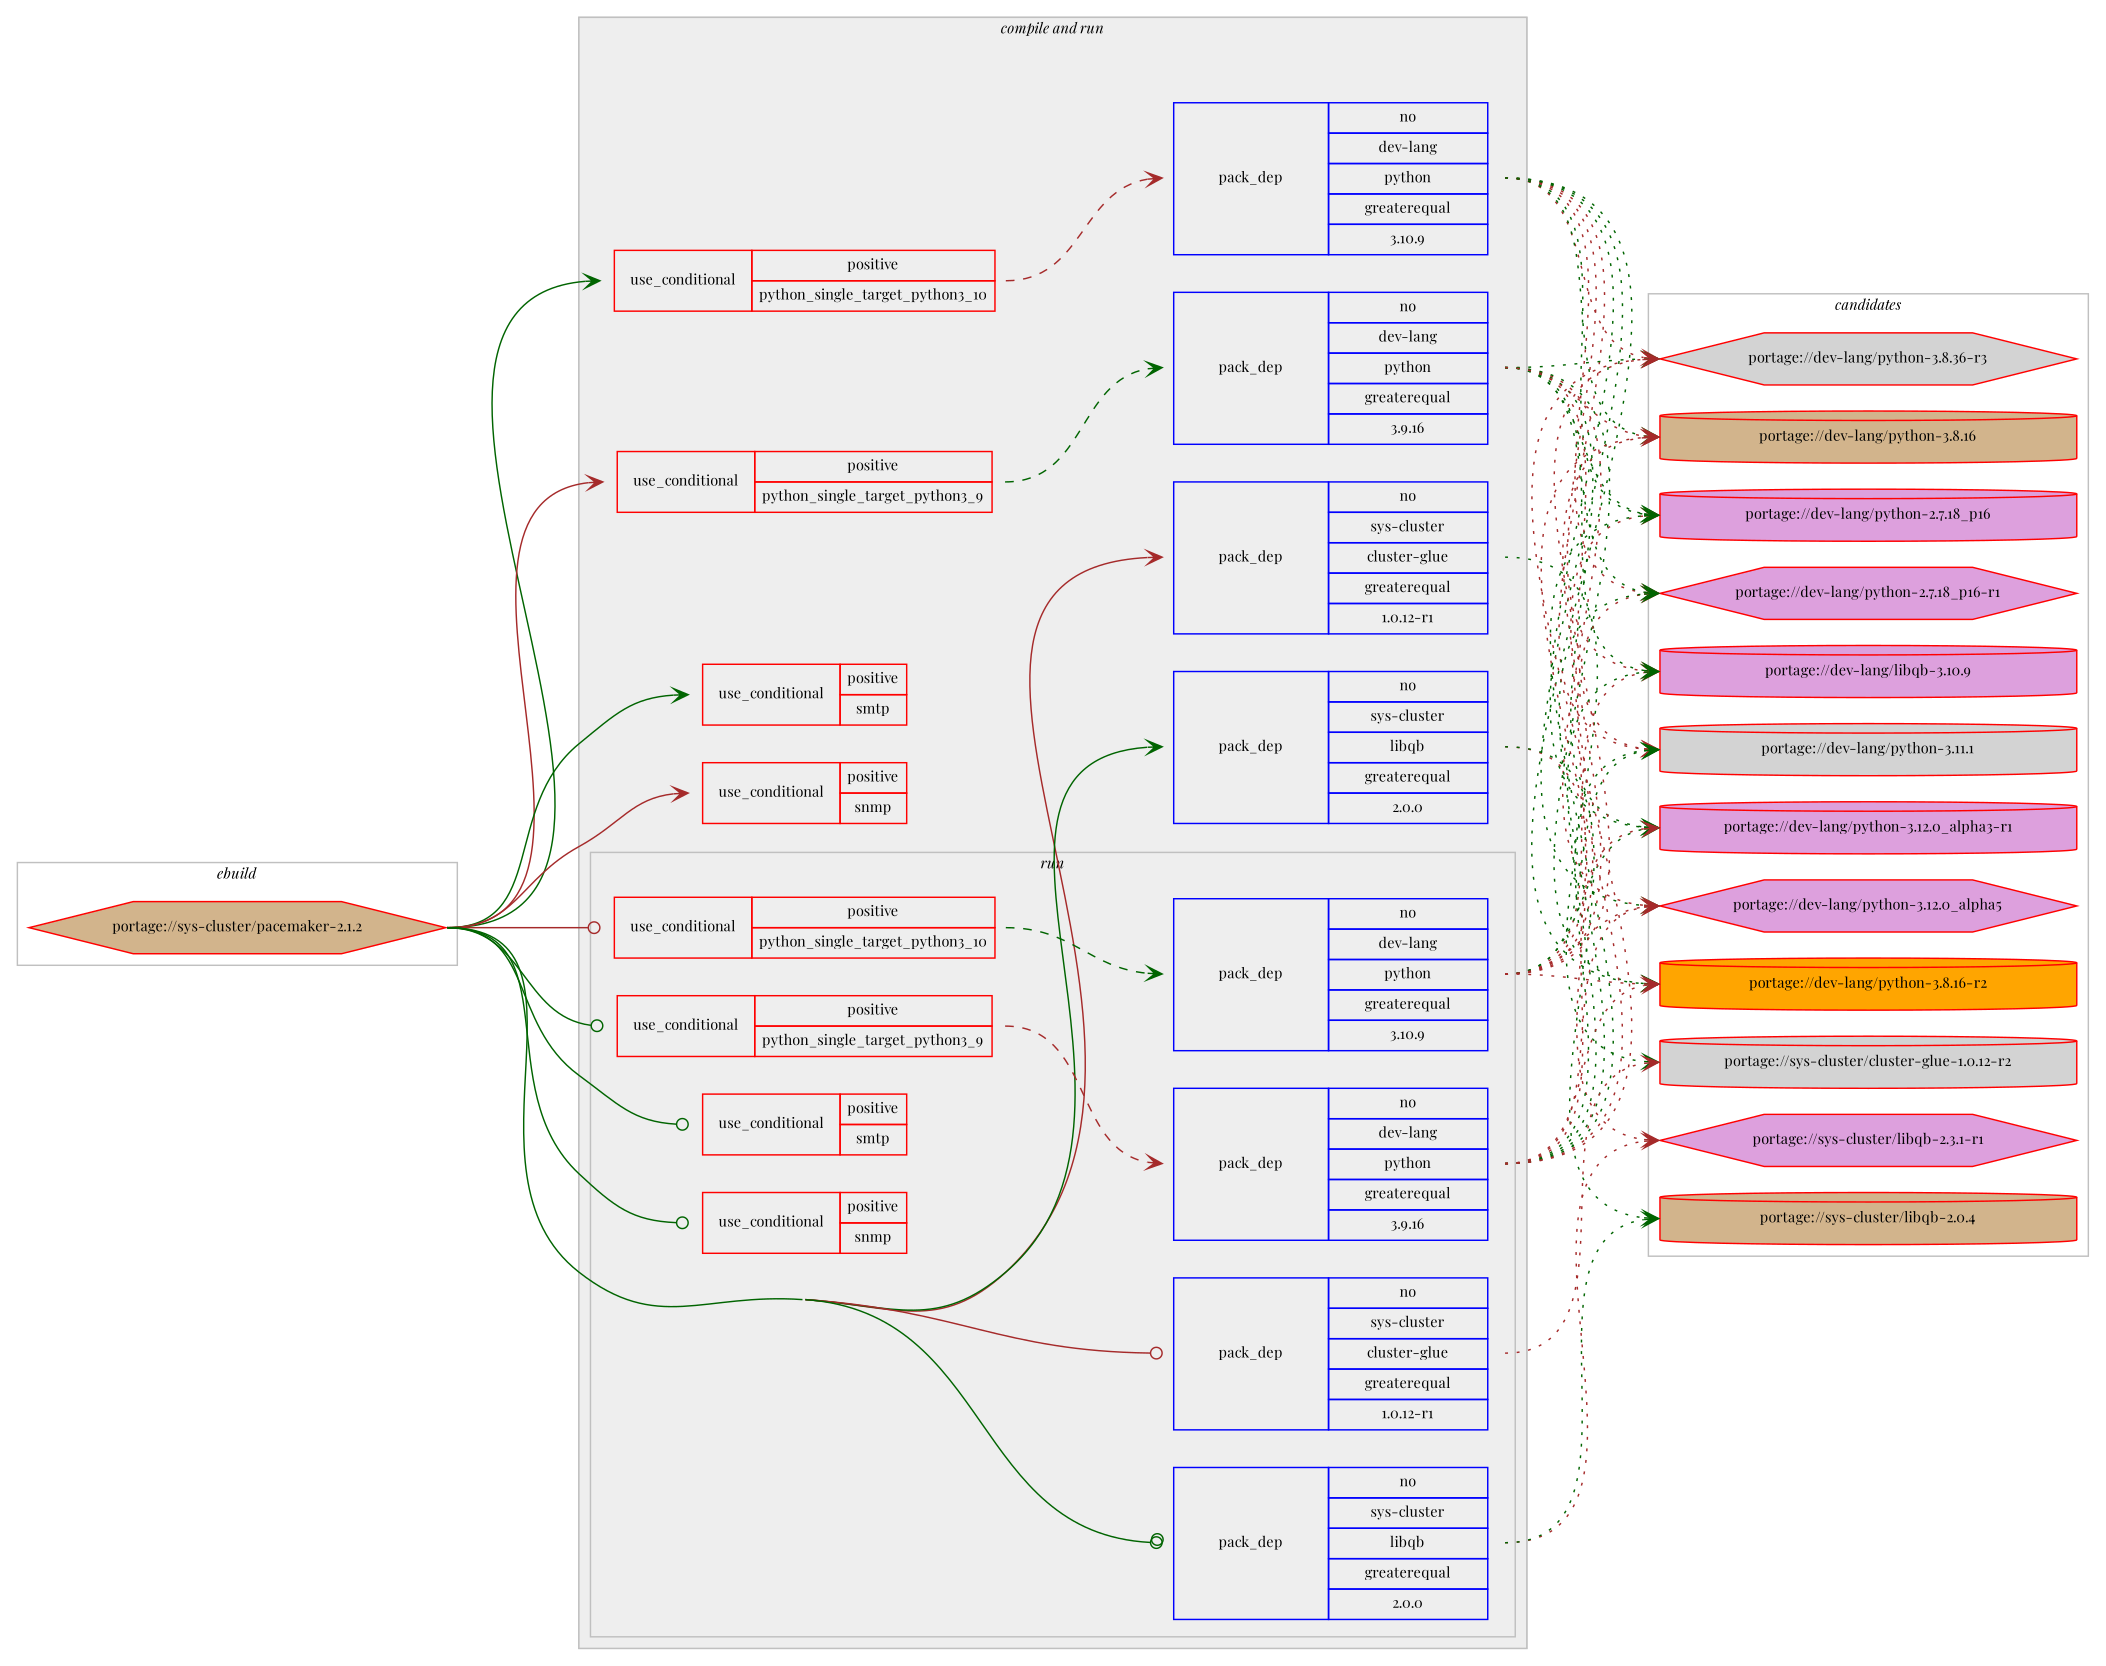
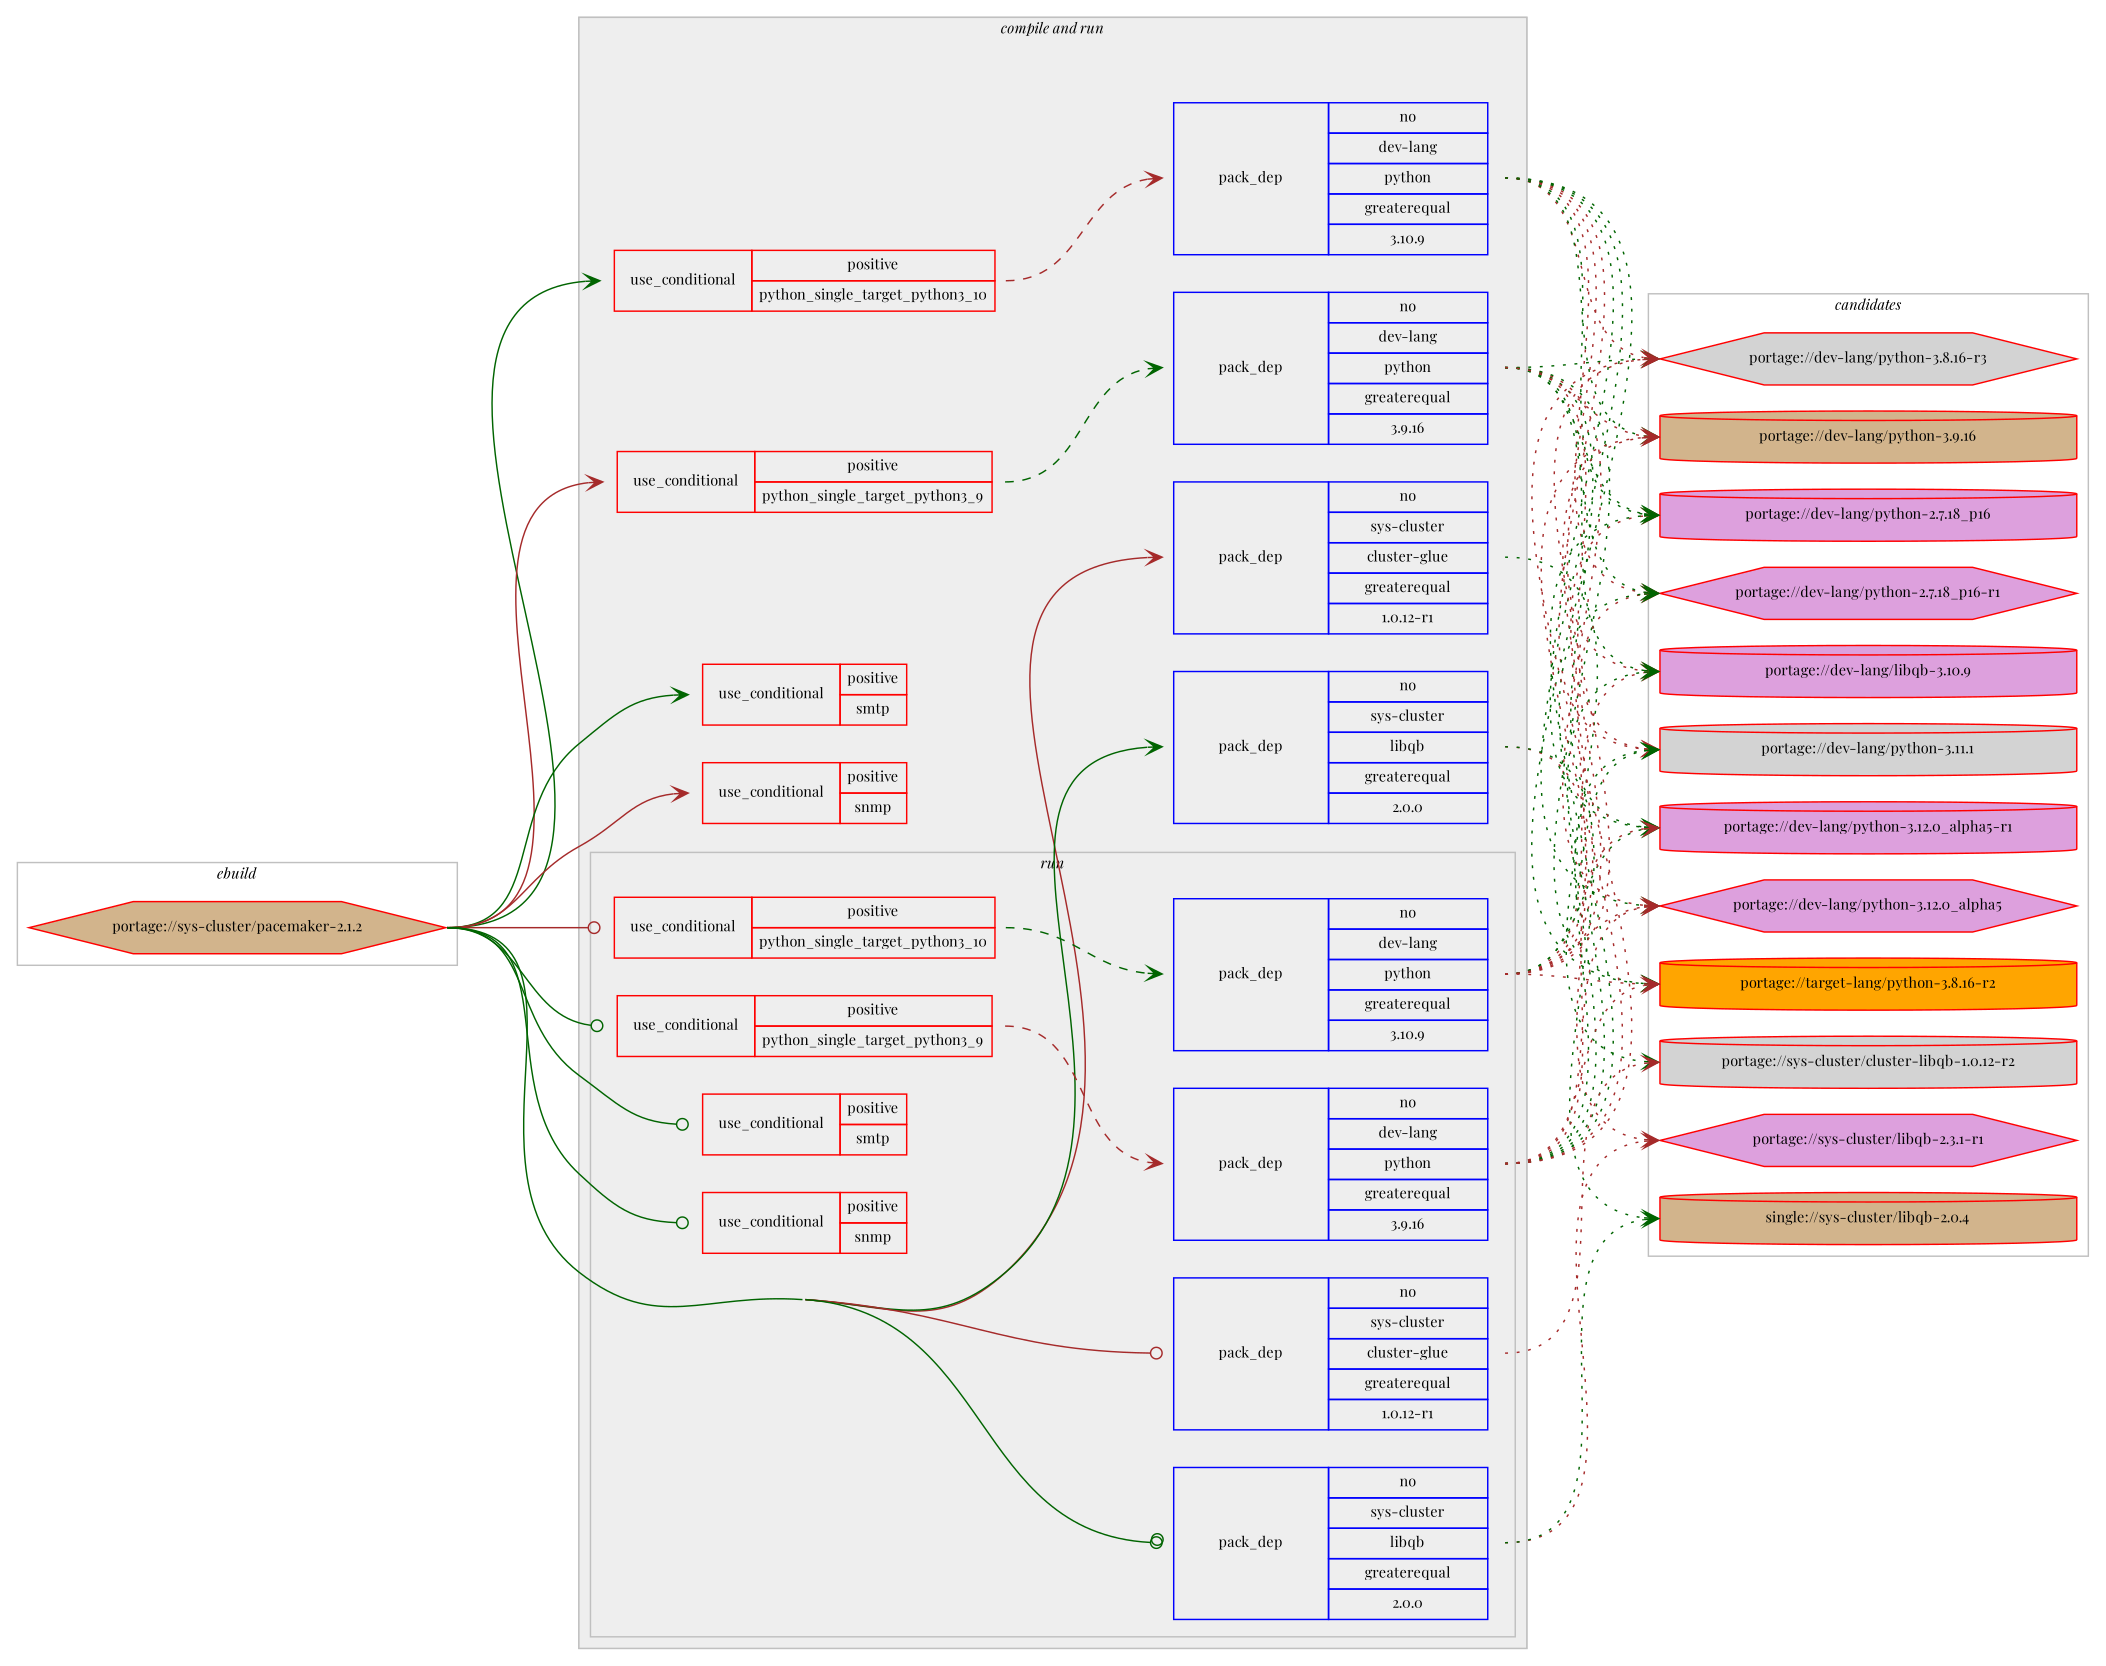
node "portage://dev-lang/python-3.8.36-r3": label "portage://dev-lang/python-3.8.36-r3" -> "portage://dev-lang/python-3.8.16-r3"
node "portage://dev-lang/python-3.8.16": label "portage://dev-lang/python-3.8.16" -> "portage://dev-lang/python-3.9.16"
node "portage://dev-lang/python-3.12.0_alpha3-r1": label "portage://dev-lang/python-3.12.0_alpha3-r1" -> "portage://dev-lang/python-3.12.0_alpha5-r1"
node "portage://dev-lang/python-3.8.16-r2": label "portage://dev-lang/python-3.8.16-r2" -> "portage://target-lang/python-3.8.16-r2"
node "portage://sys-cluster/cluster-glue-1.0.12-r2": label "portage://sys-cluster/cluster-glue-1.0.12-r2" -> "portage://sys-cluster/cluster-libqb-1.0.12-r2"
node "portage://sys-cluster/libqb-2.0.4": label "portage://sys-cluster/libqb-2.0.4" -> "single://sys-cluster/libqb-2.0.4"
